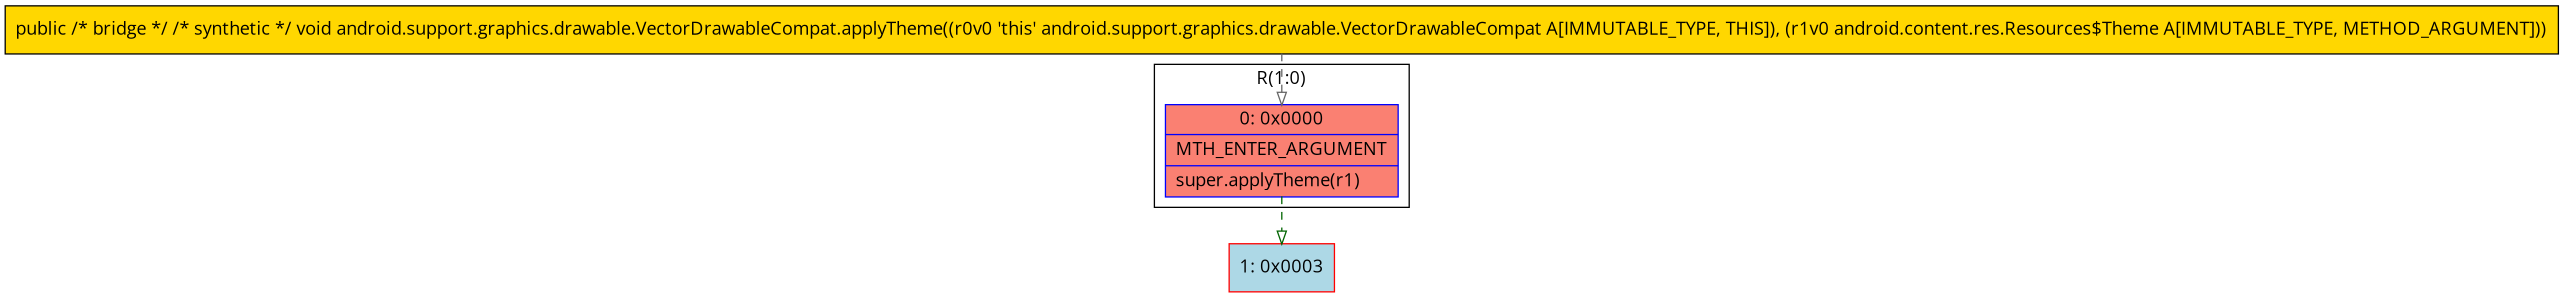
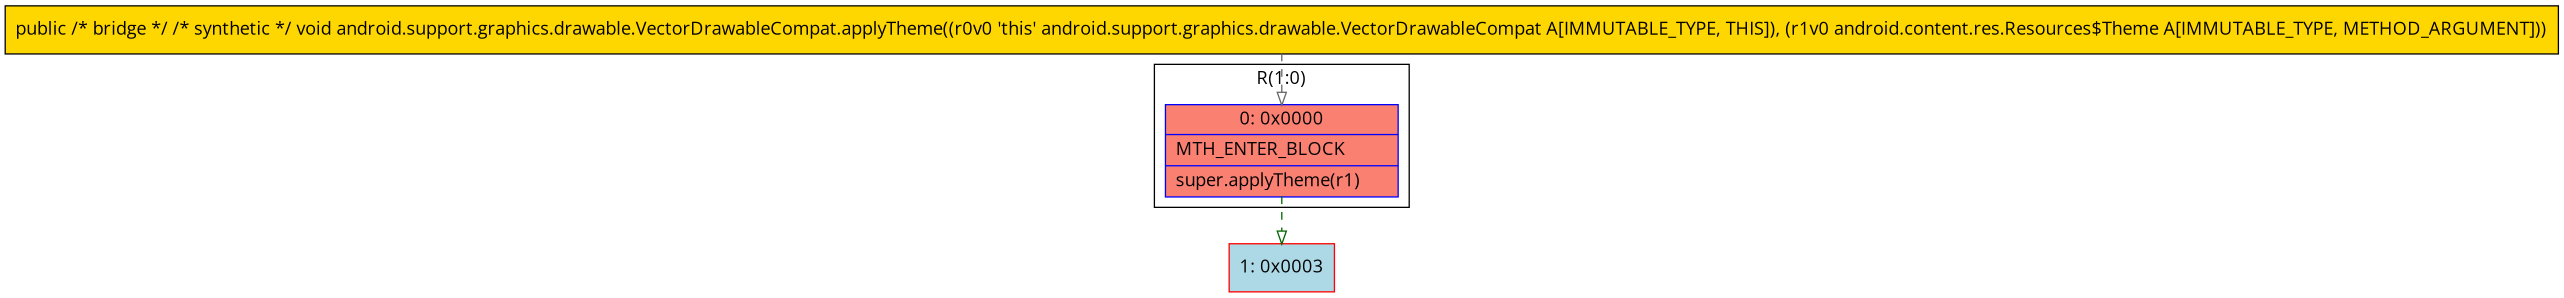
node "0: 0x0000": text "MTH_ENTER_ARGUMENT" -> "MTH_ENTER_BLOCK"
